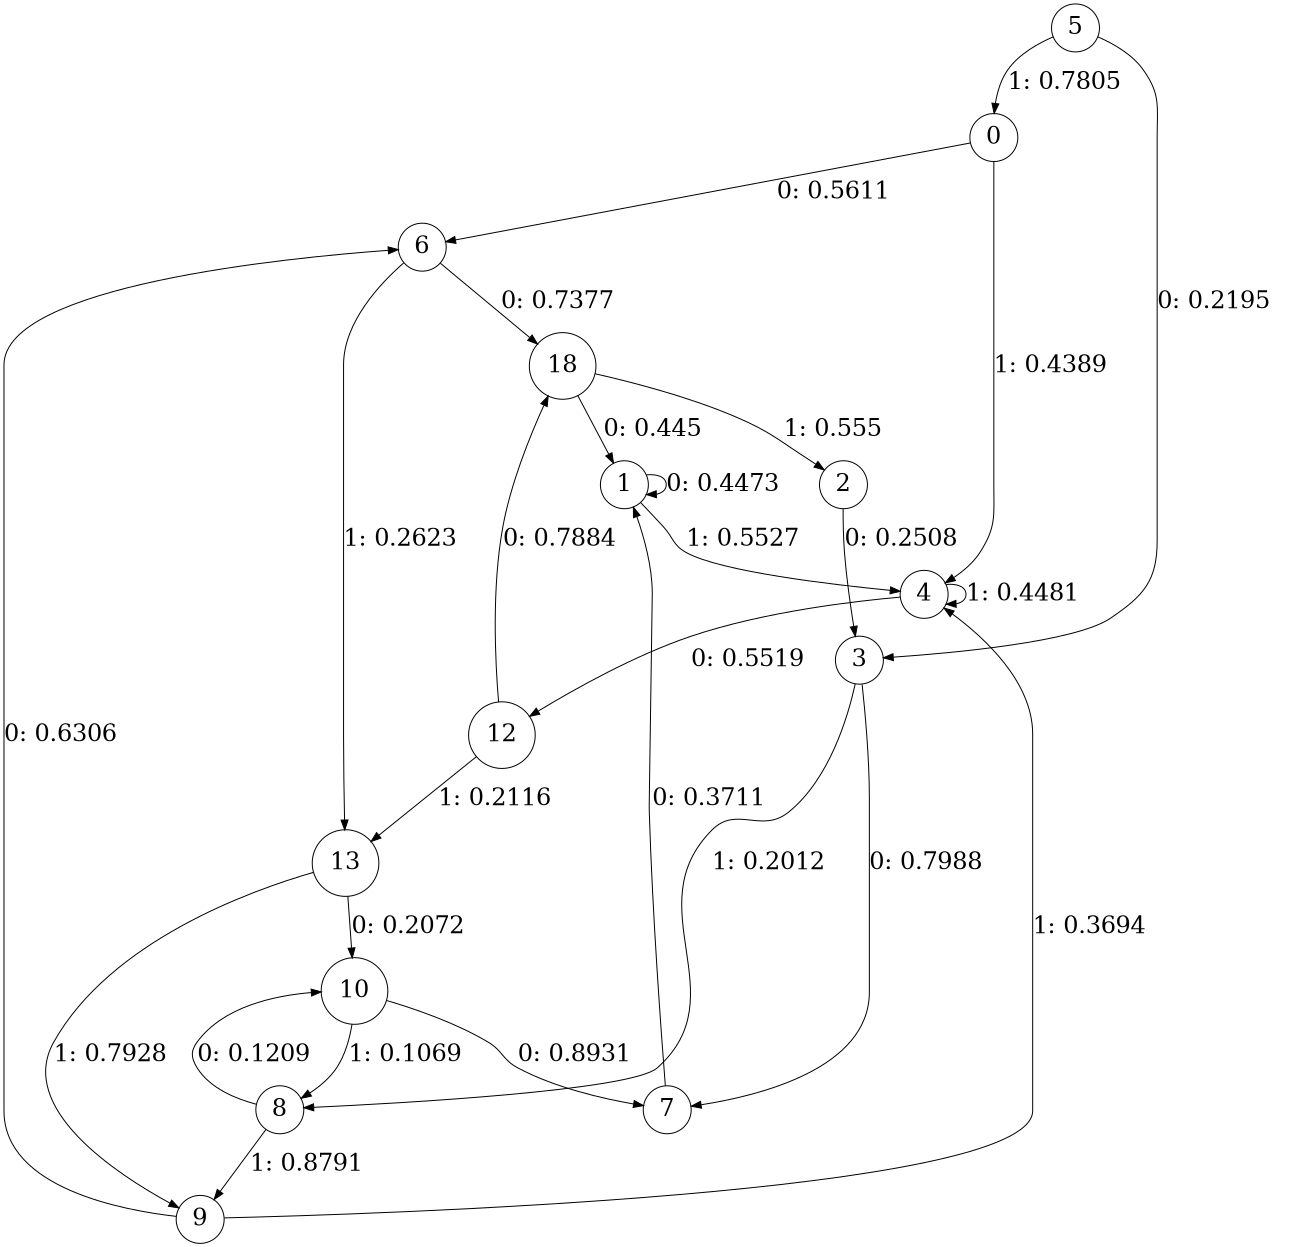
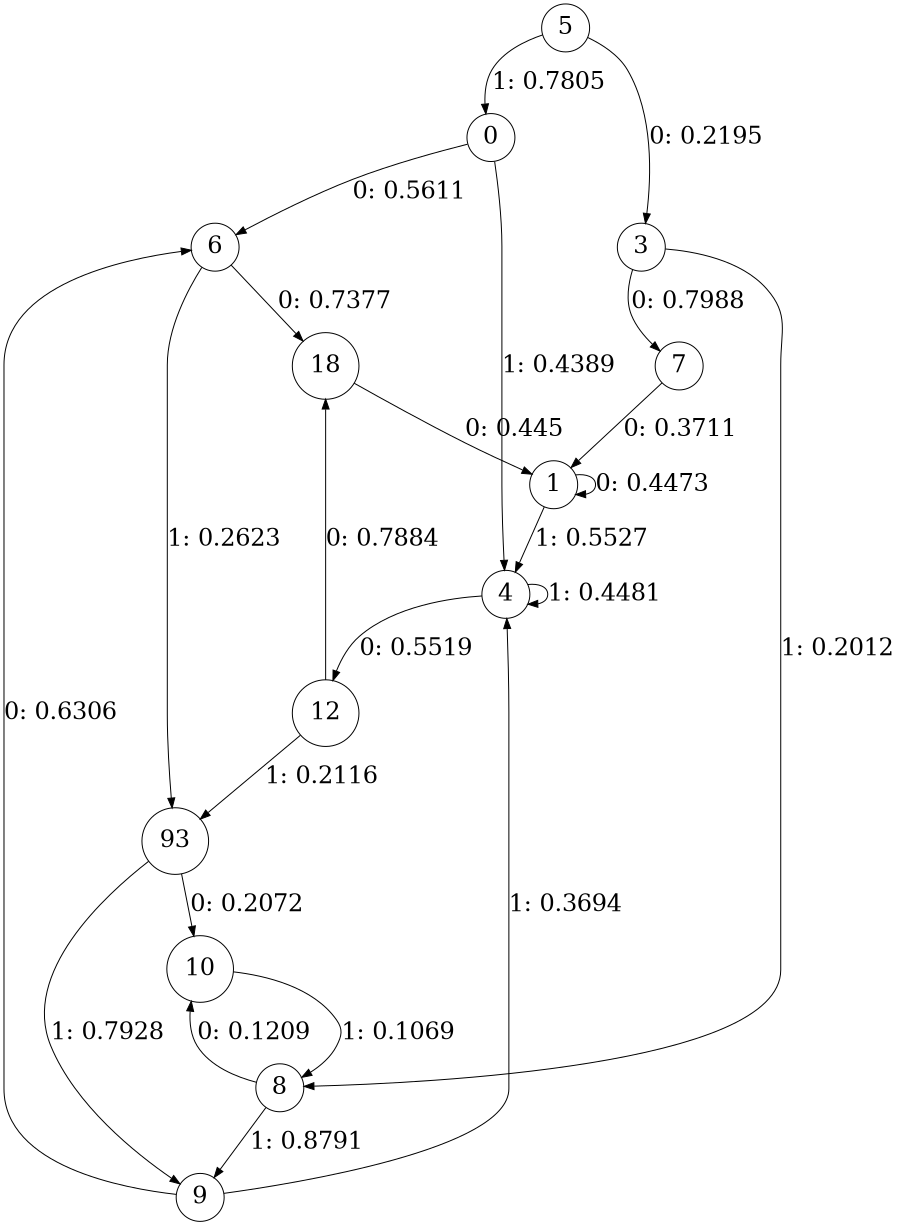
node "2": removed
node "13": label "13" -> "93"
edge "10" -> "7": removed, label "0: 0.8931"
